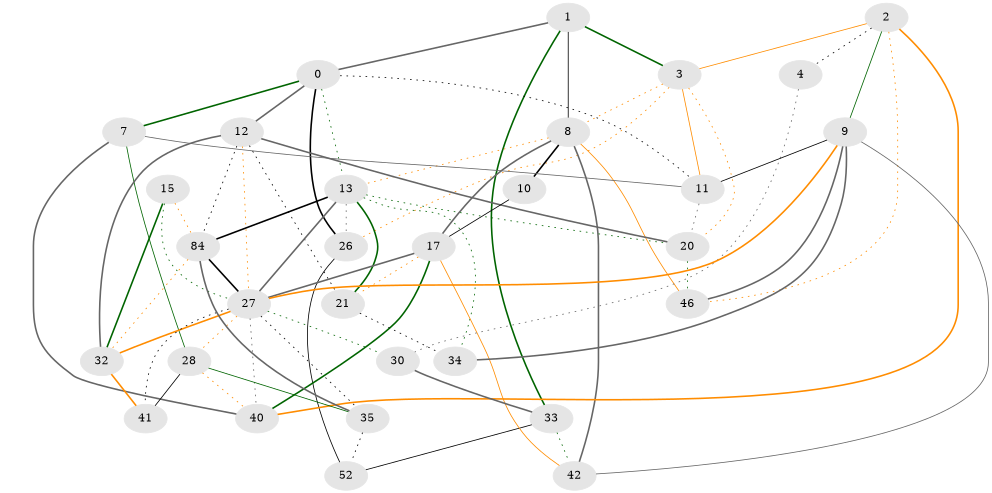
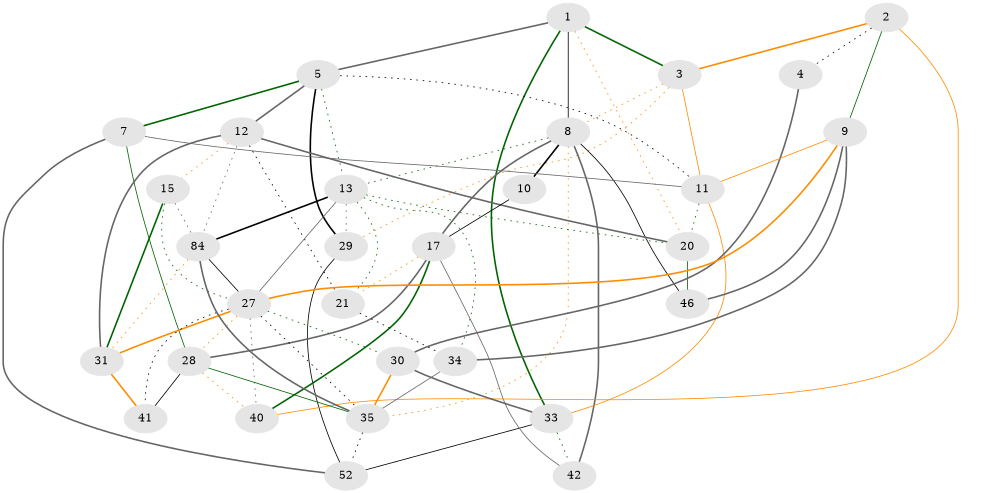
edge "2" -- "3": style solid -> bold
node "0": label "0" -> "5"
edge "8" -- "13": color darkorange -> darkgreen
edge "9" -- "11": color black -> darkorange
edge "3" -- "20": now "1" -- "20"
edge "12" -- "84": color black -> gray40
edge "8" -- "46": color darkorange -> black
edge "15" -- "84": color darkorange -> gray40
edge "12" -- "27": now "12" -- "15"
edge "11" -- "20": color gray40 -> darkgreen
edge "2" -- "46": removed
edge "13" -- "27": style bold -> solid
node "26": label "26" -> "29"
edge "13" -- "21": style bold -> dotted
edge "84" -- "27": style bold -> solid
edge "17" -- "27": now "17" -- "28"
edge "20" -- "46": style dotted -> solid
edge "4" -- "30": style dotted -> bold
edge "7" -- "40": now "7" -- "52"
edge "8" -- "35": added
edge "11" -- "33": added
node "32": label "32" -> "31"
edge "17" -- "42": color darkorange -> gray40
edge "30" -- "35": added
edge "34" -- "35": added
edge "2" -- "40": style bold -> solid
edge "9" -- "42": removed
